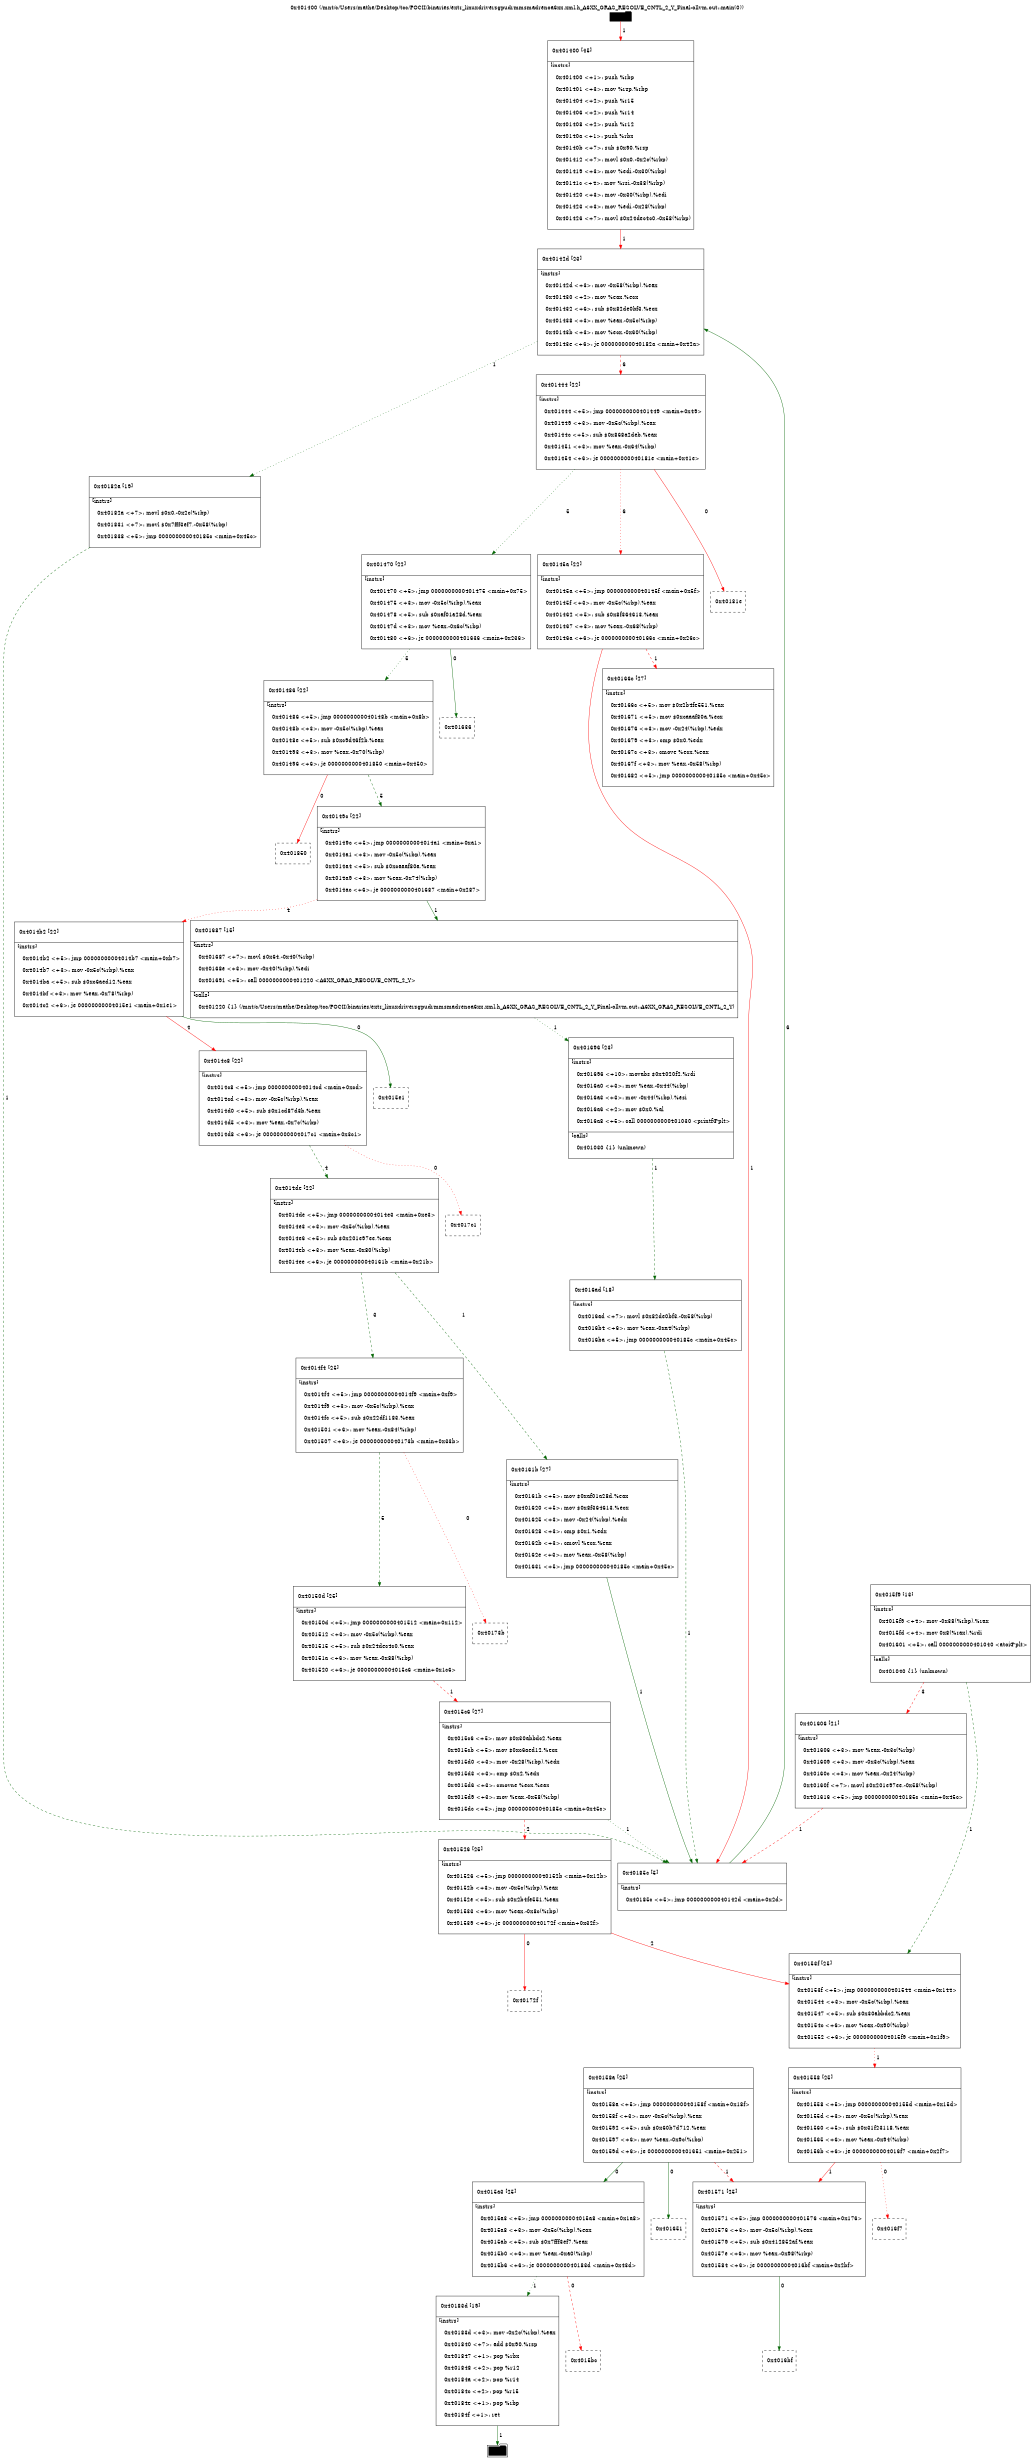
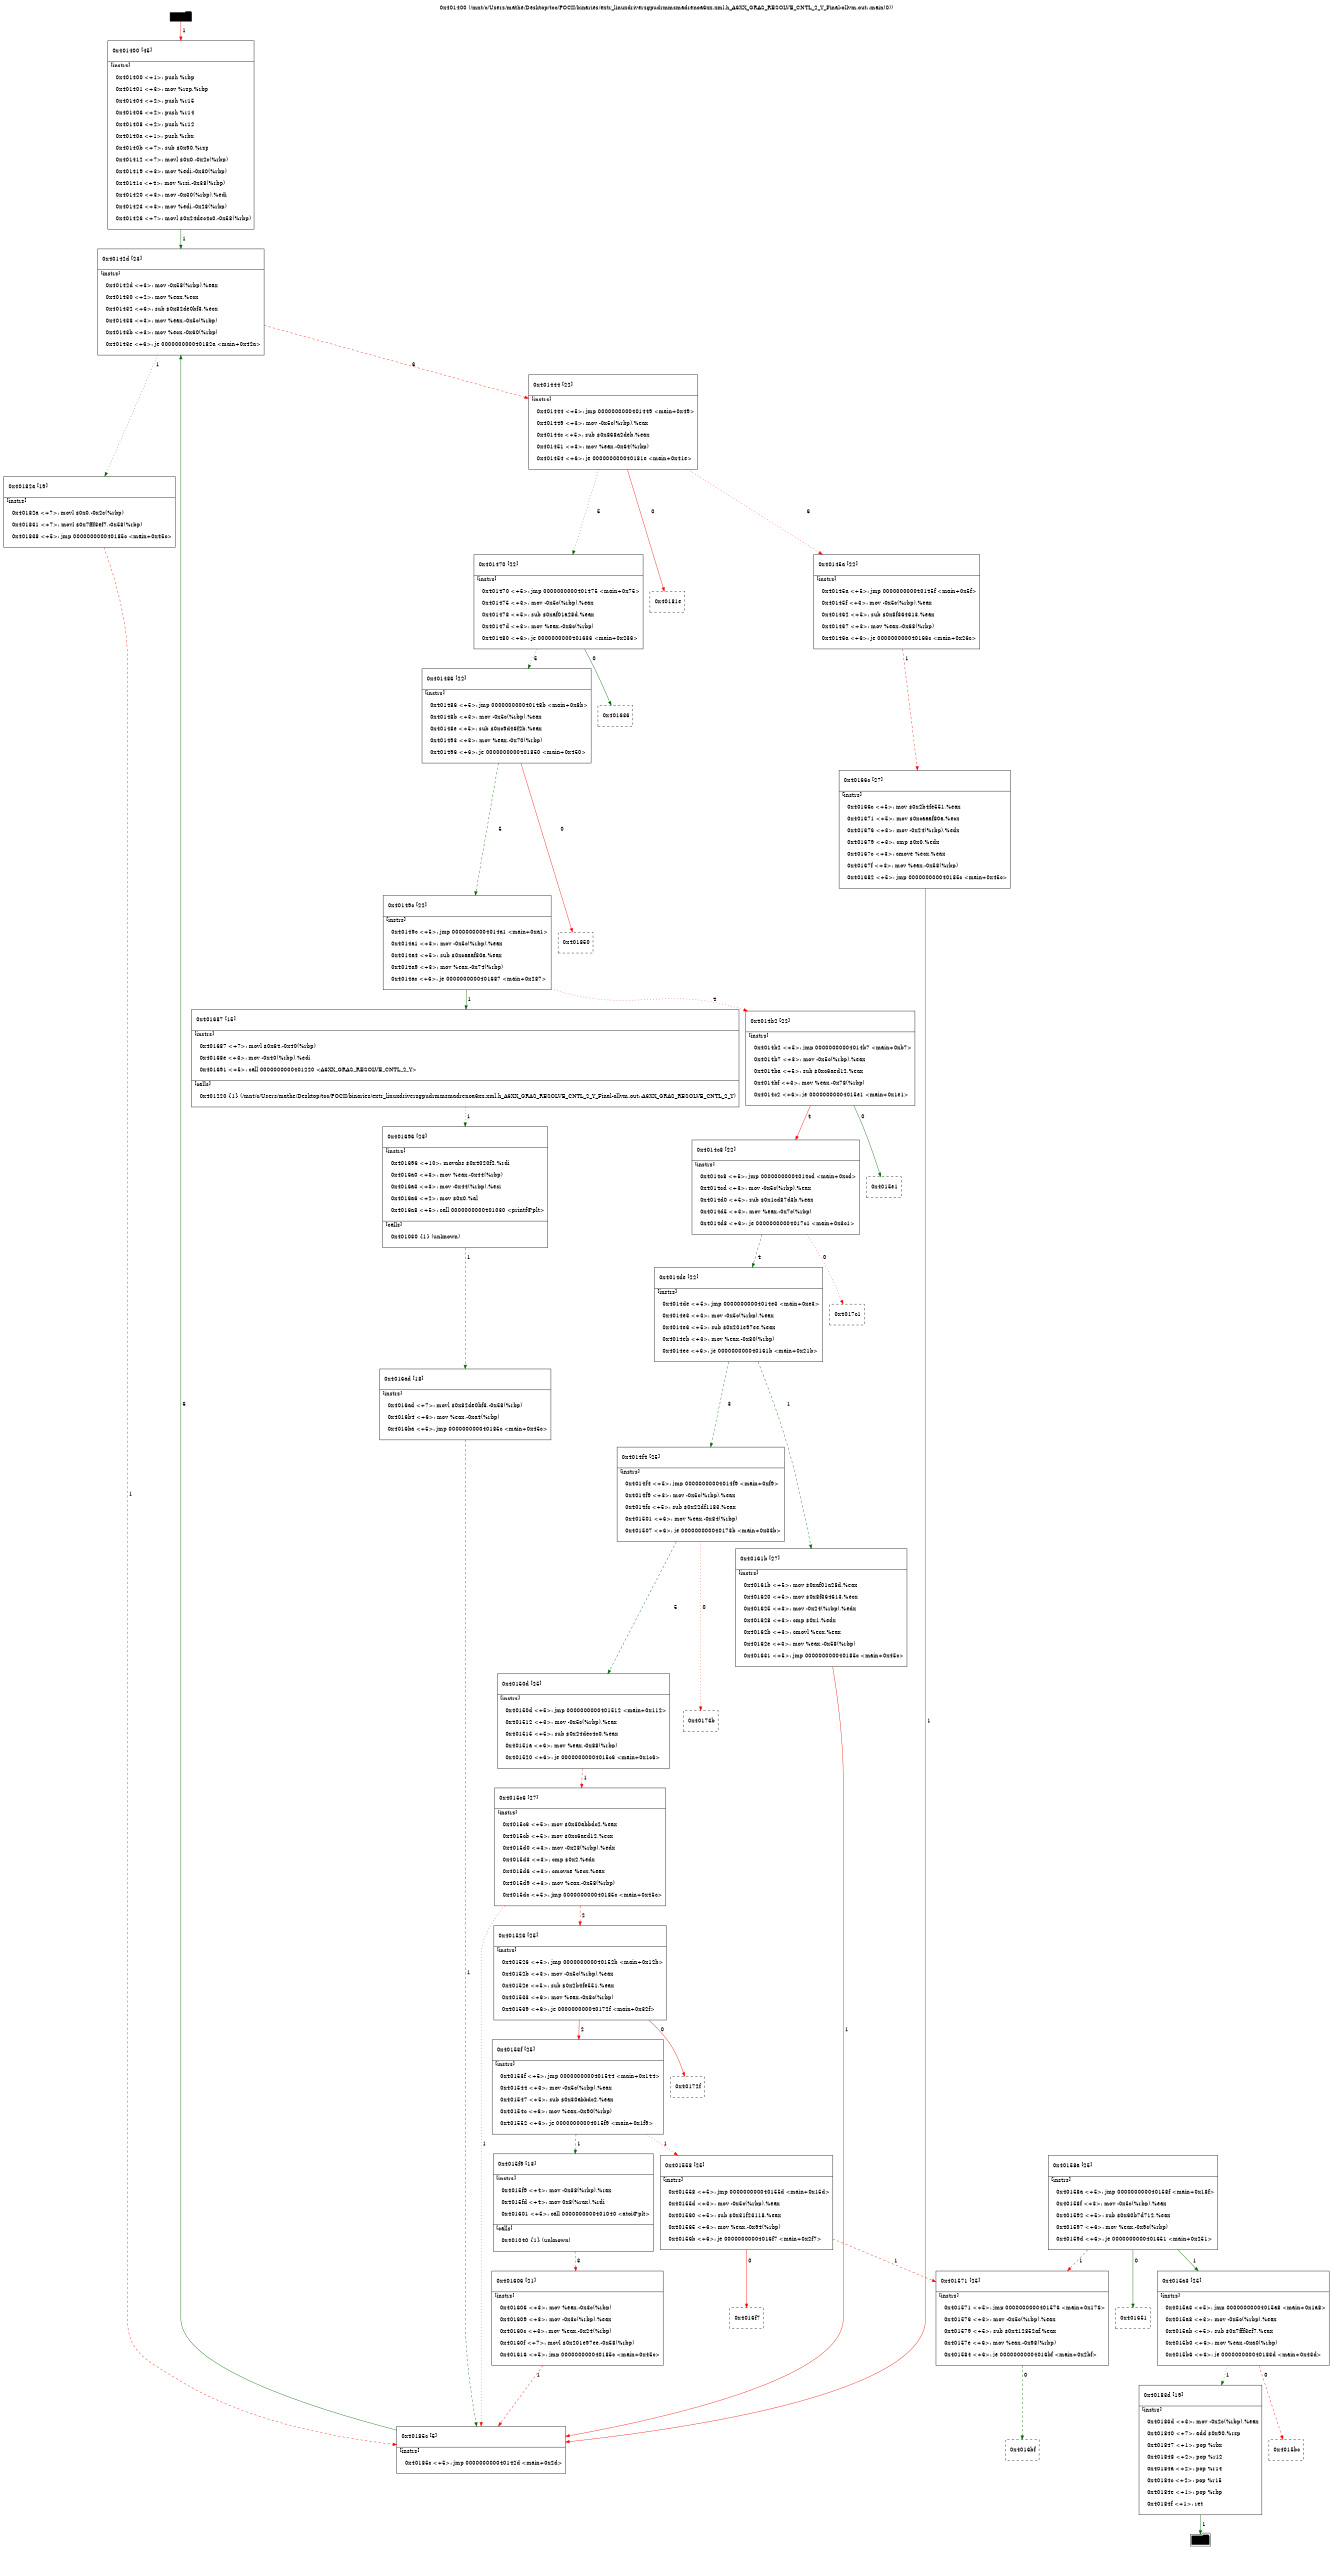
edge "0x401400 [45]" -> "0x40142d [23]": color red -> darkgreen
edge "0x40145a [22]" -> "0x40185c [5]": now "0x40166c [27]" -> "0x40185c [5]"
edge "0x40182a [19]" -> "0x40185c [5]": color darkgreen -> red
edge "0x40161b [27]" -> "0x40185c [5]": color darkgreen -> red
edge "0x4015f9 [13]" -> "0x40153f [25]": reversed
edge "0x4015c6 [27]" -> "0x40185c [5]": color darkgreen -> red
edge "0x401558 [25]" -> "0x401571 [25]": style solid -> dashed
edge "0x40158a [25]" -> "0x4015a3 [25]": label " 0" -> " 1"
edge "0x401558 [25]" -> "0x4016f7": style dotted -> solid
edge "0x401571 [25]" -> "0x4016bf": style solid -> dashed
